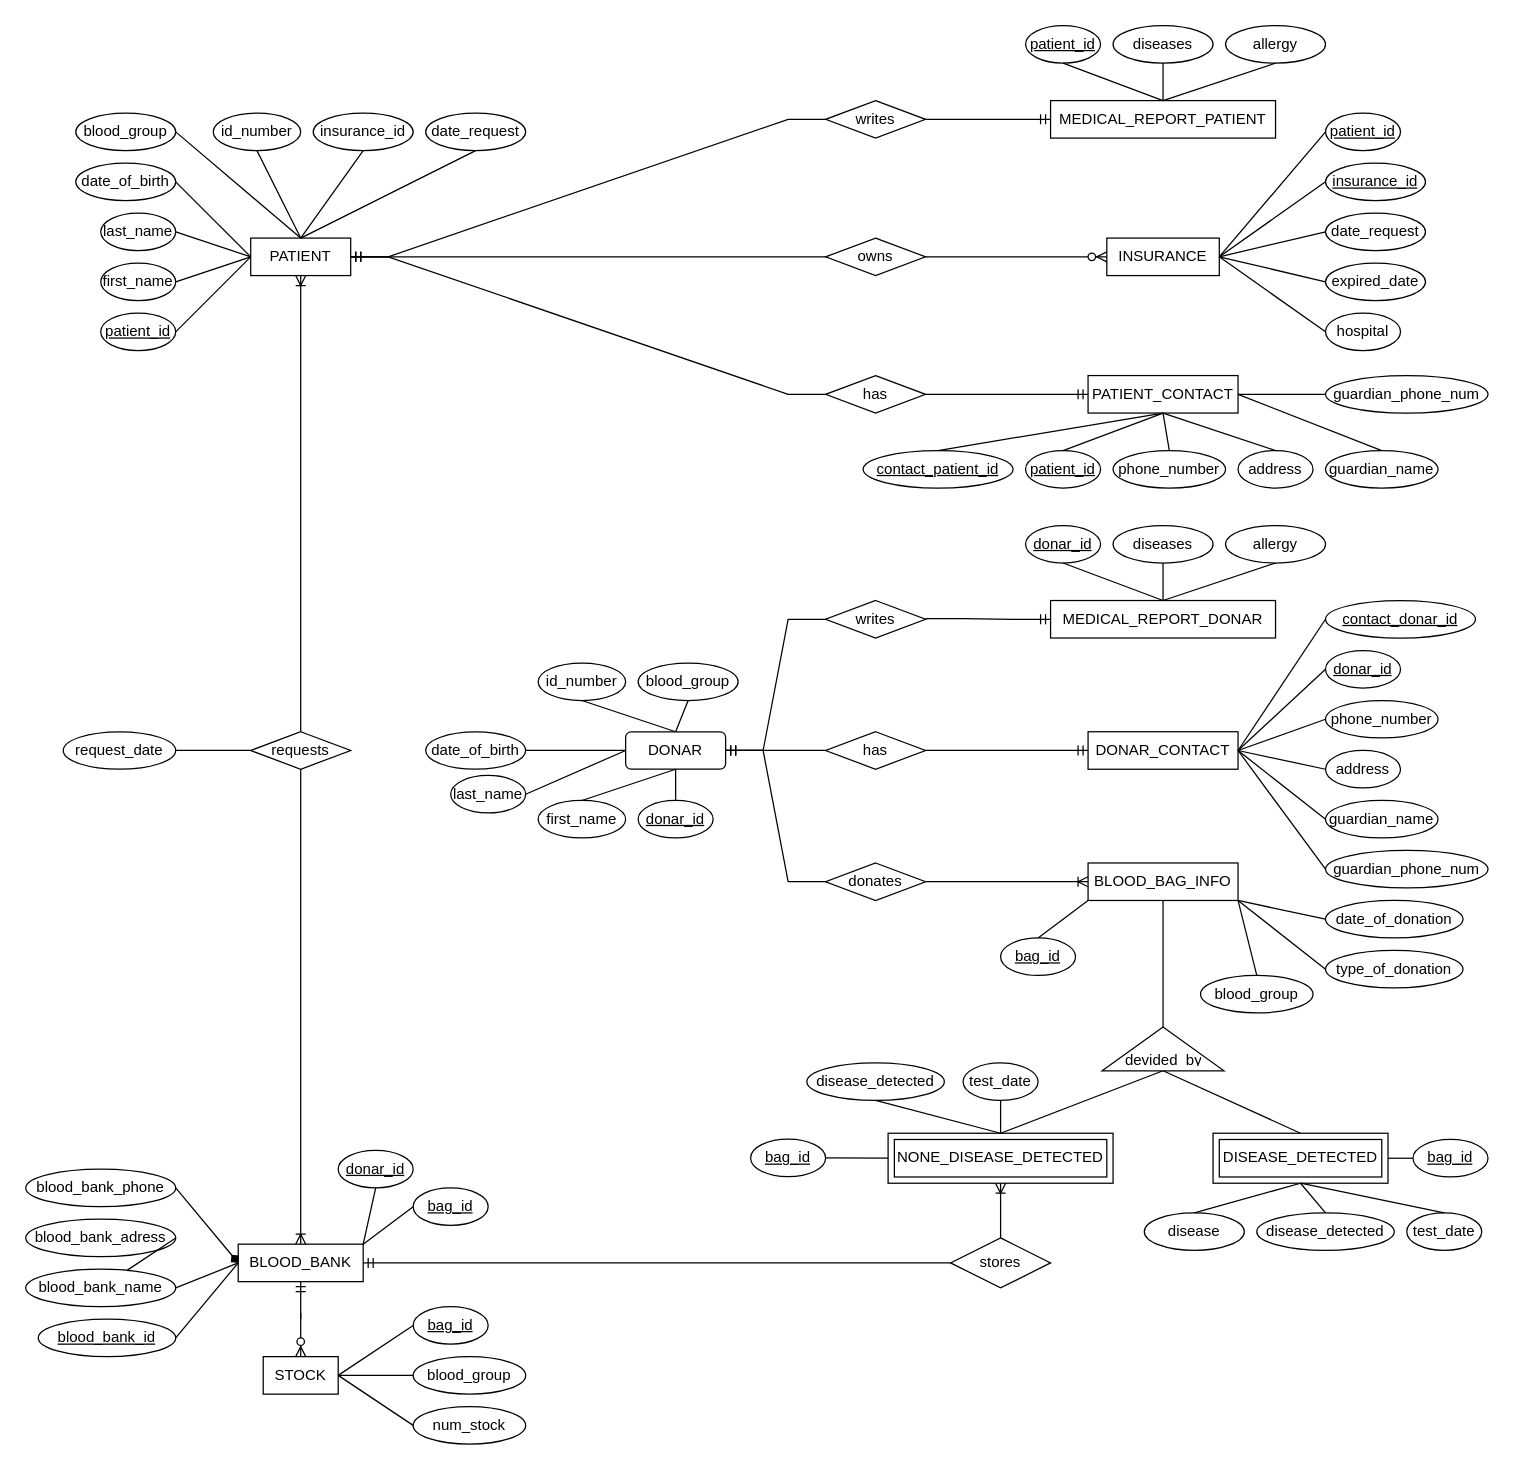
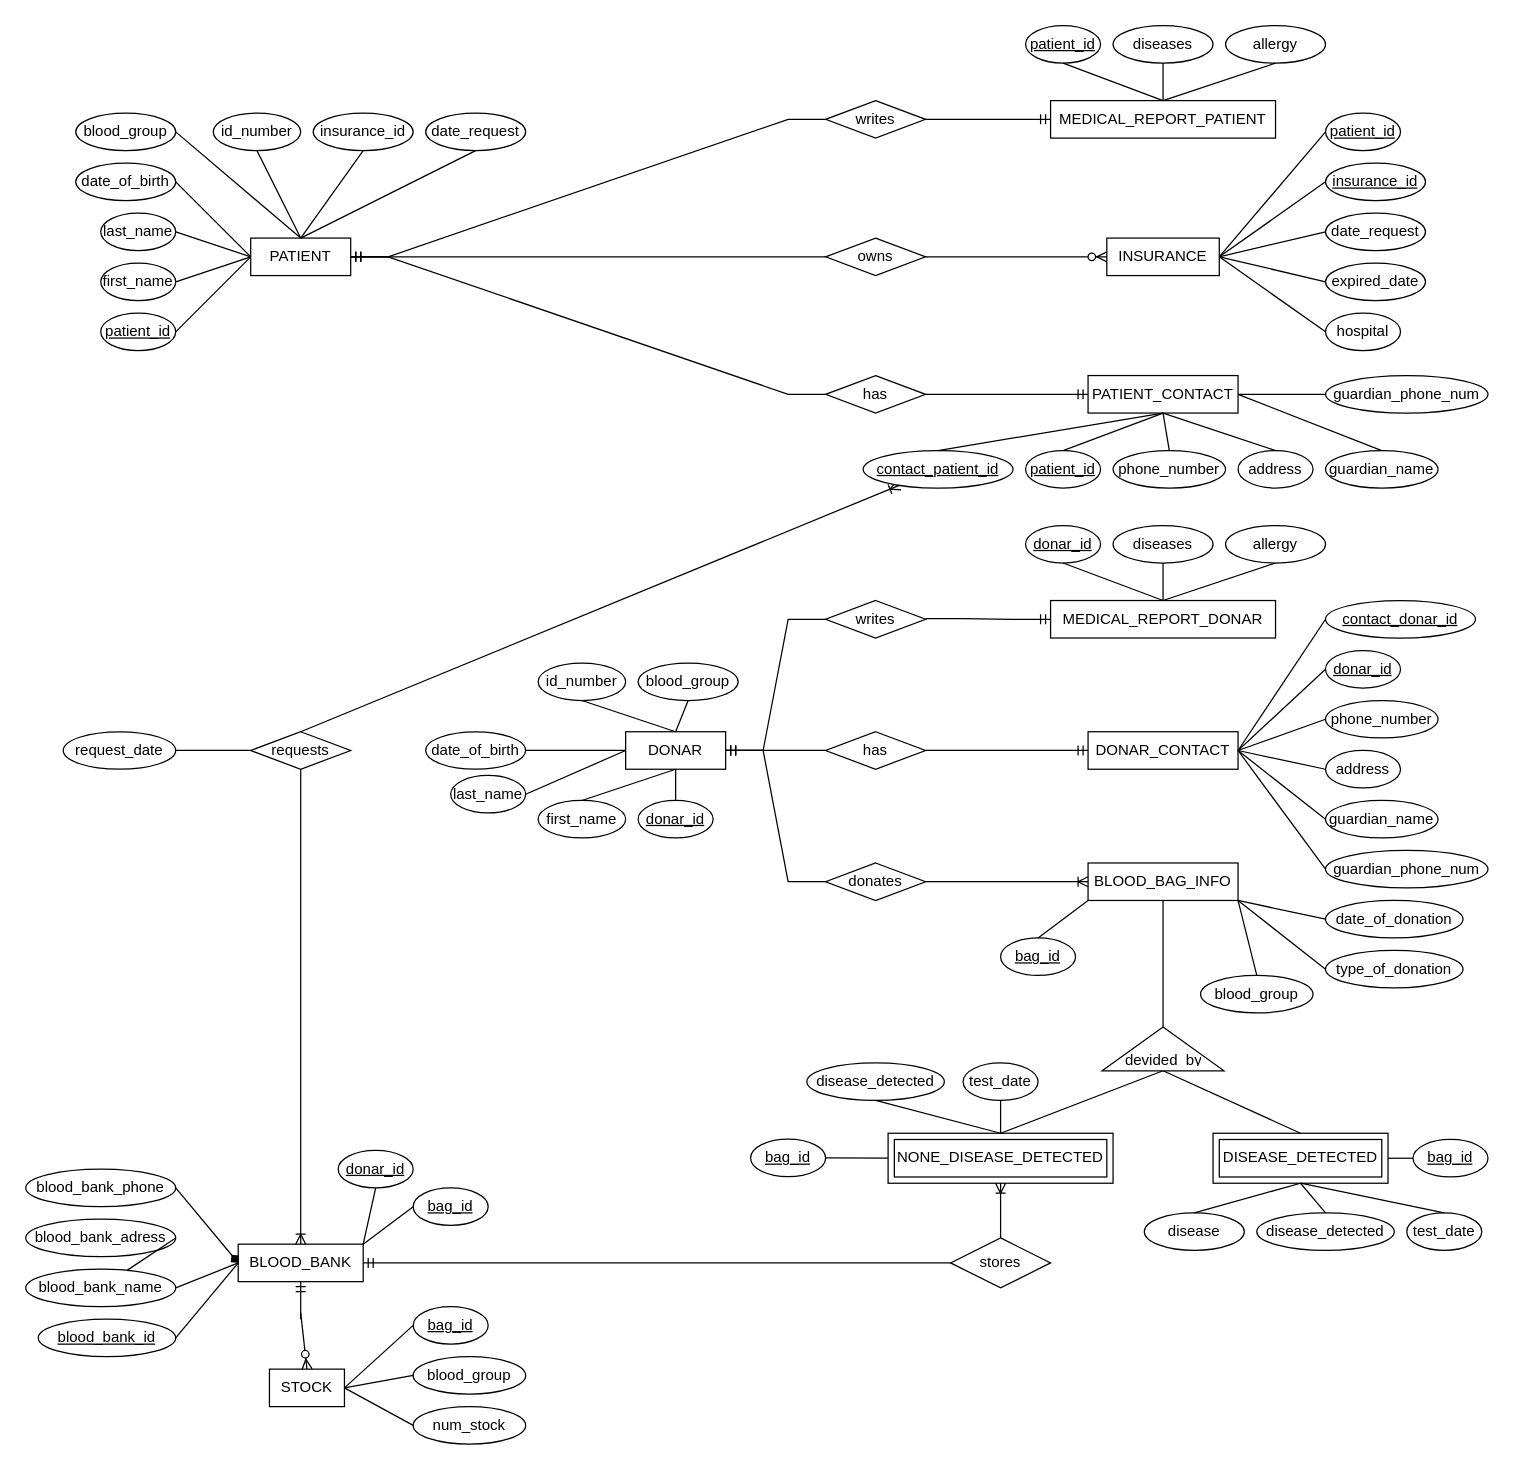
edge "requests" -> "PATIENT": now "requests" -> "contact_patient_id"
node "DONAR": shape rounded rectangle -> rectangle
node "STOCK": moved (301, 1376) -> (307, 1388)
